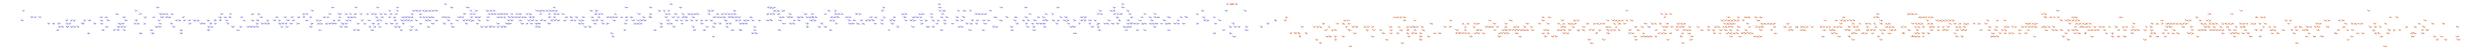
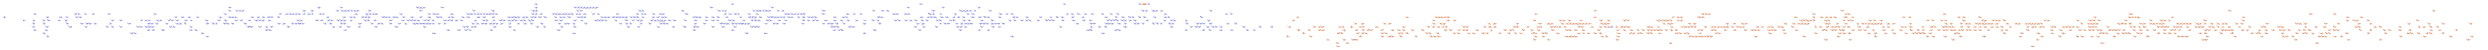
node "bpp bpp": removed
